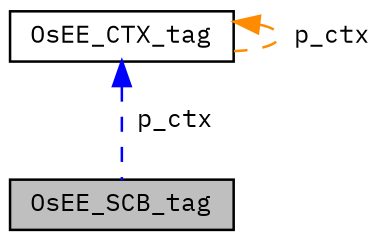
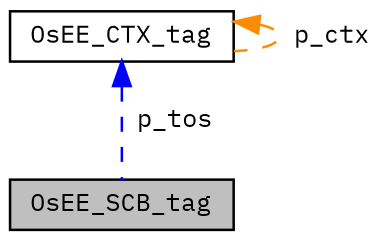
edge "OsEE_SCB_tag" -> "OsEE_CTX_tag": label " p_ctx" -> " p_tos"
